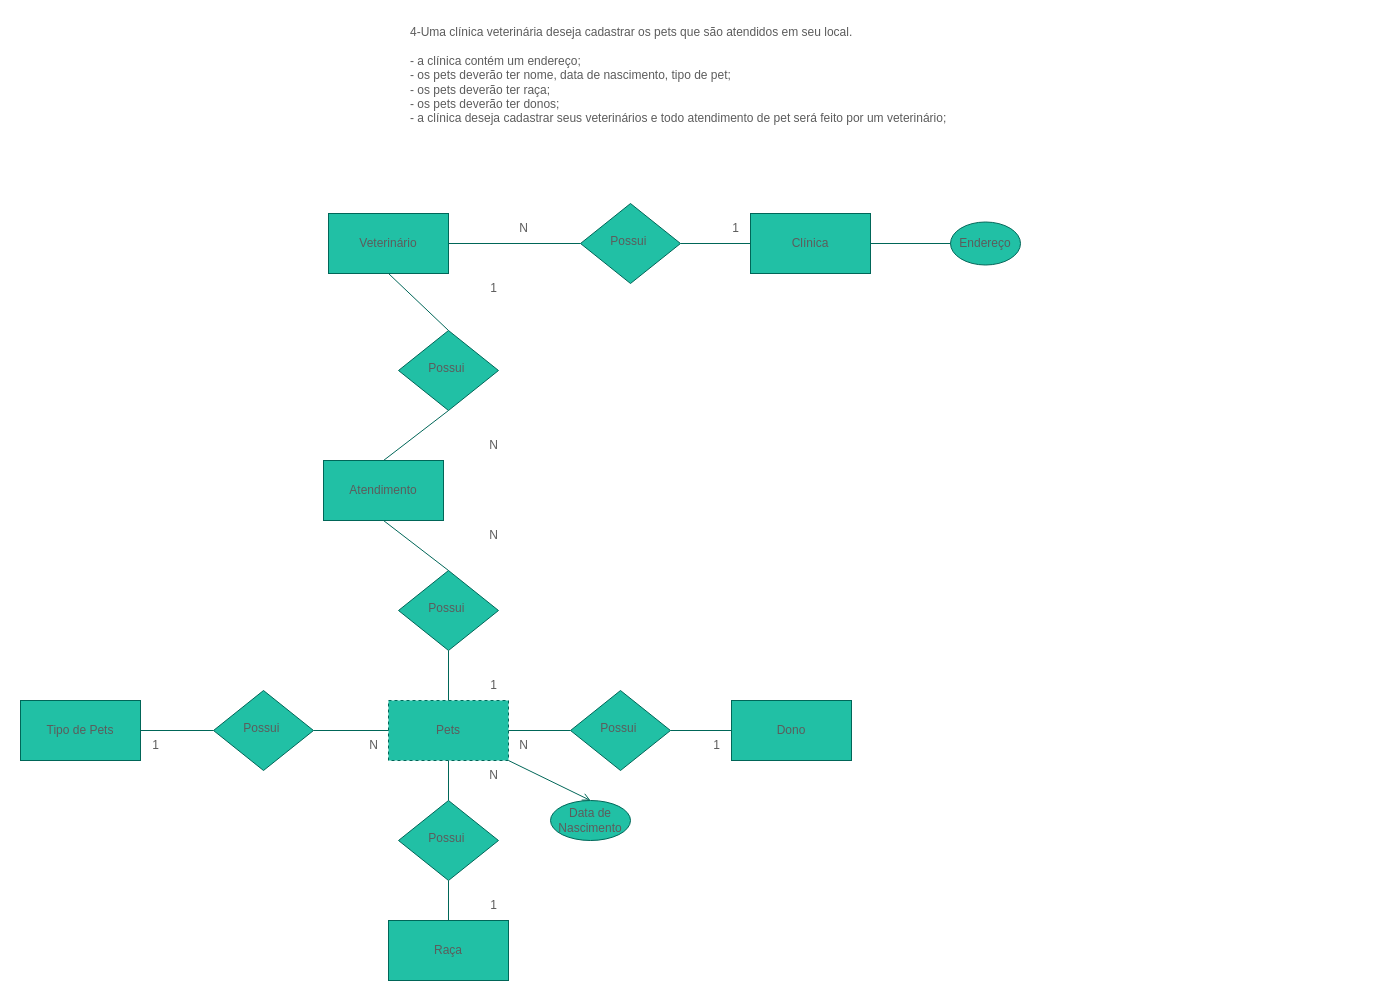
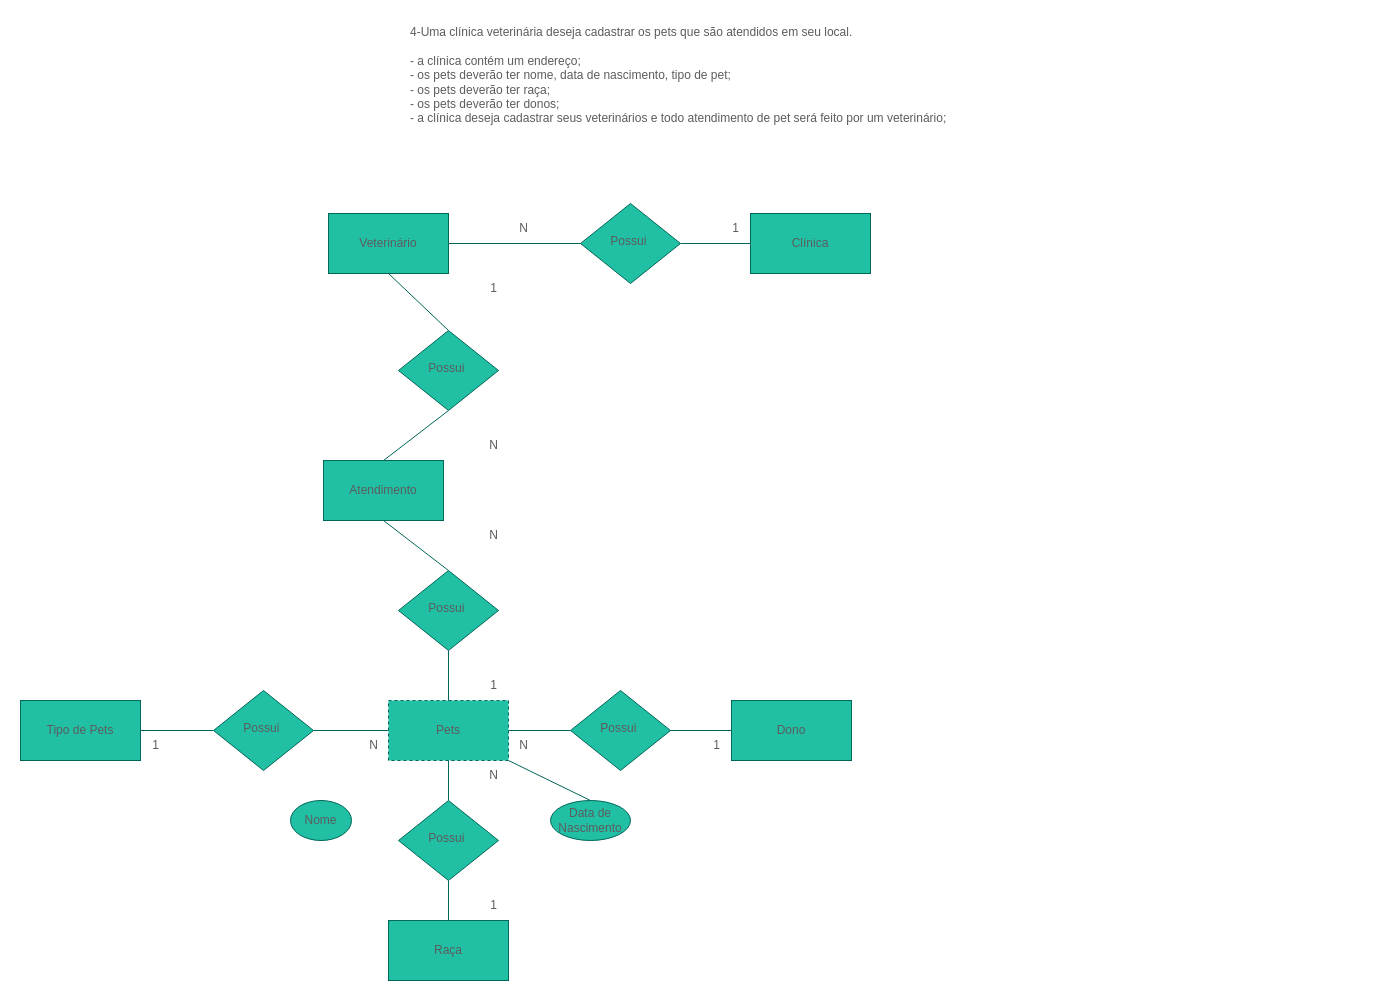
edge "Clínica" -- "Endereço": removed
node "Endereço": removed
edge "Pets" -> "Data de Nascimento": arrowhead open -> none
node "Nome": added
